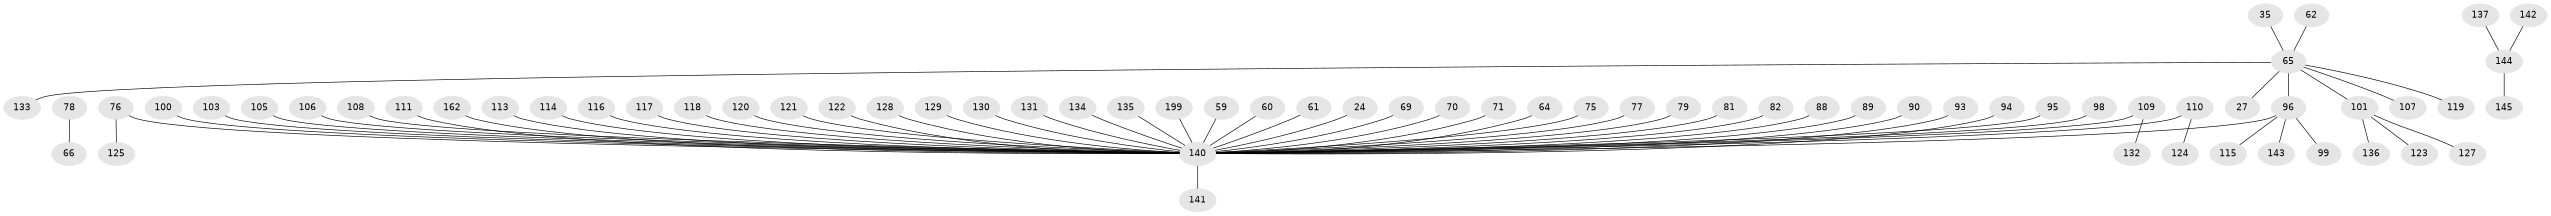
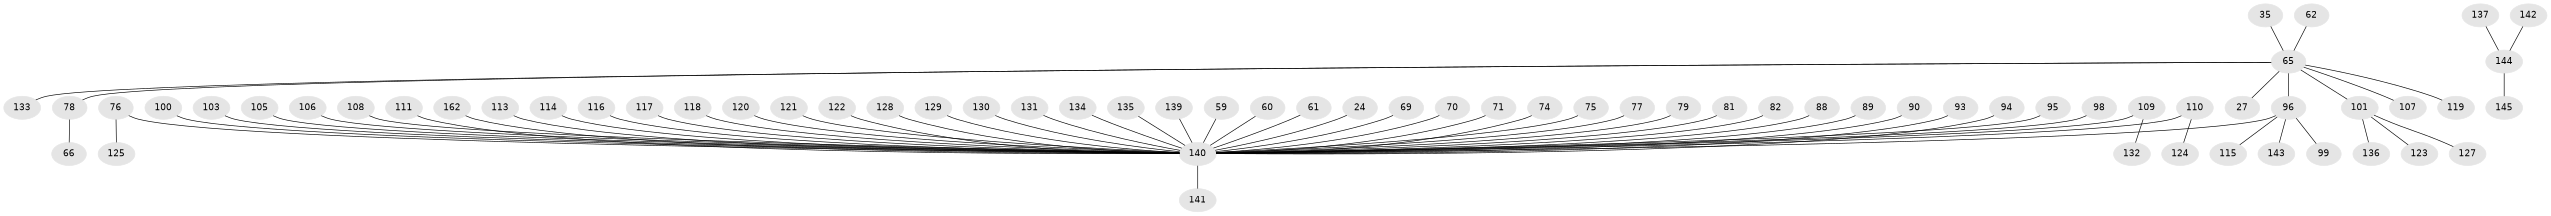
edge "65" -- "78": added
node "199": label "199" -> "139"
node "64": label "64" -> "74"
